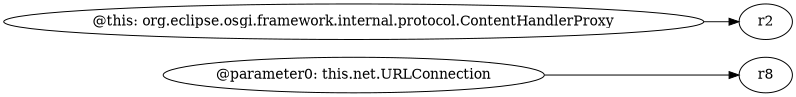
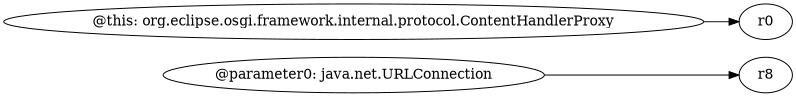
node "r2": label "r2" -> "r0"
node "@parameter0: this.net.URLConnection": label "@parameter0: this.net.URLConnection" -> "@parameter0: java.net.URLConnection"
